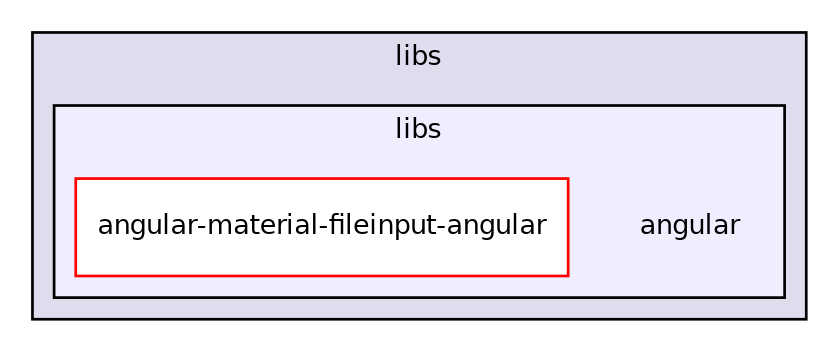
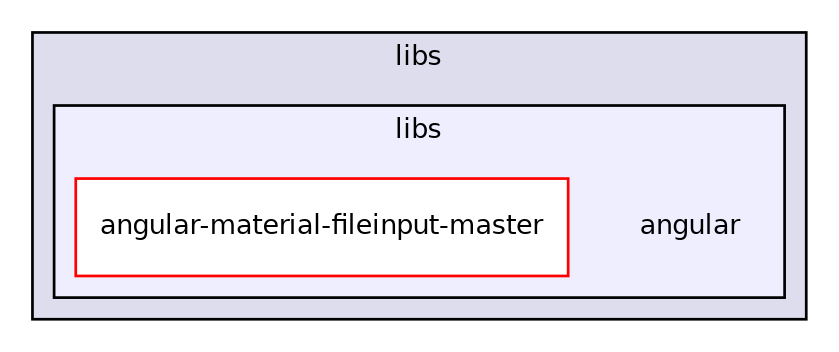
node "angular-material-fileinput-angular": label "angular-material-fileinput-angular" -> "angular-material-fileinput-master"
